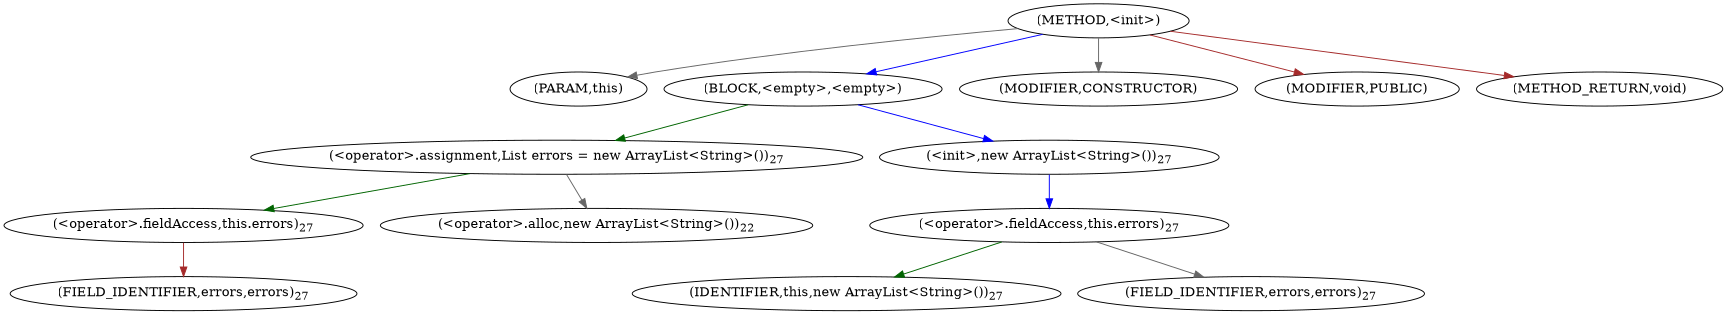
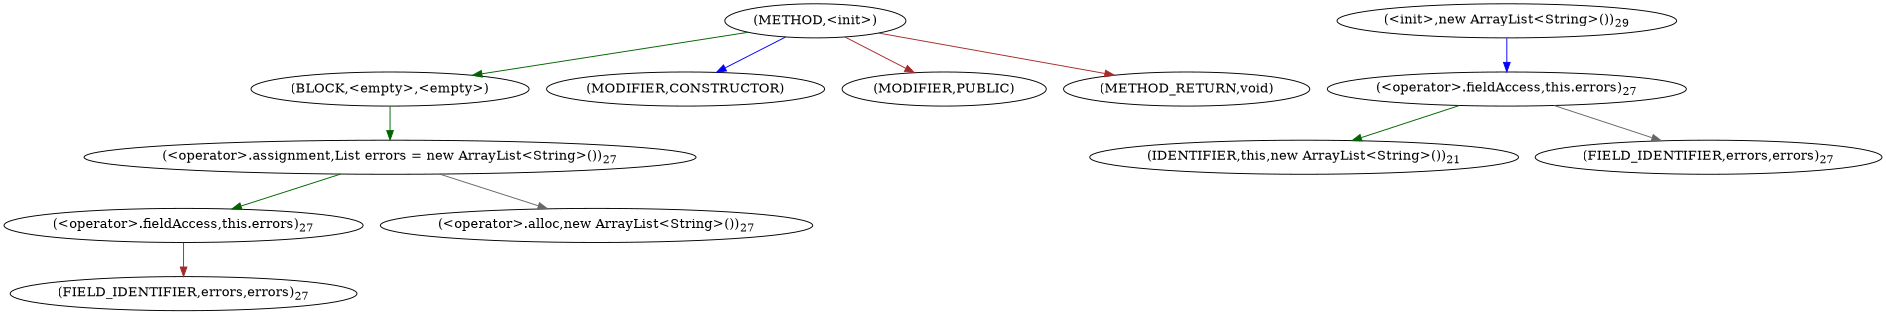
edge "(METHOD,<init>)" -> "(MODIFIER,CONSTRUCTOR)": color gray40 -> blue
edge "(METHOD,<init>)" -> "(BLOCK,<empty>,<empty>)": color blue -> darkgreen
node "(PARAM,this)": removed
edge "(BLOCK,<empty>,<empty>)" -> "(<init>,new ArrayList<String>())": removed
node "(<init>,new ArrayList<String>())": text "27" -> "29"
node "(<operator>.alloc,new ArrayList<String>())": text "22" -> "27"
node "(IDENTIFIER,this,new ArrayList<String>())": text "27" -> "21"
